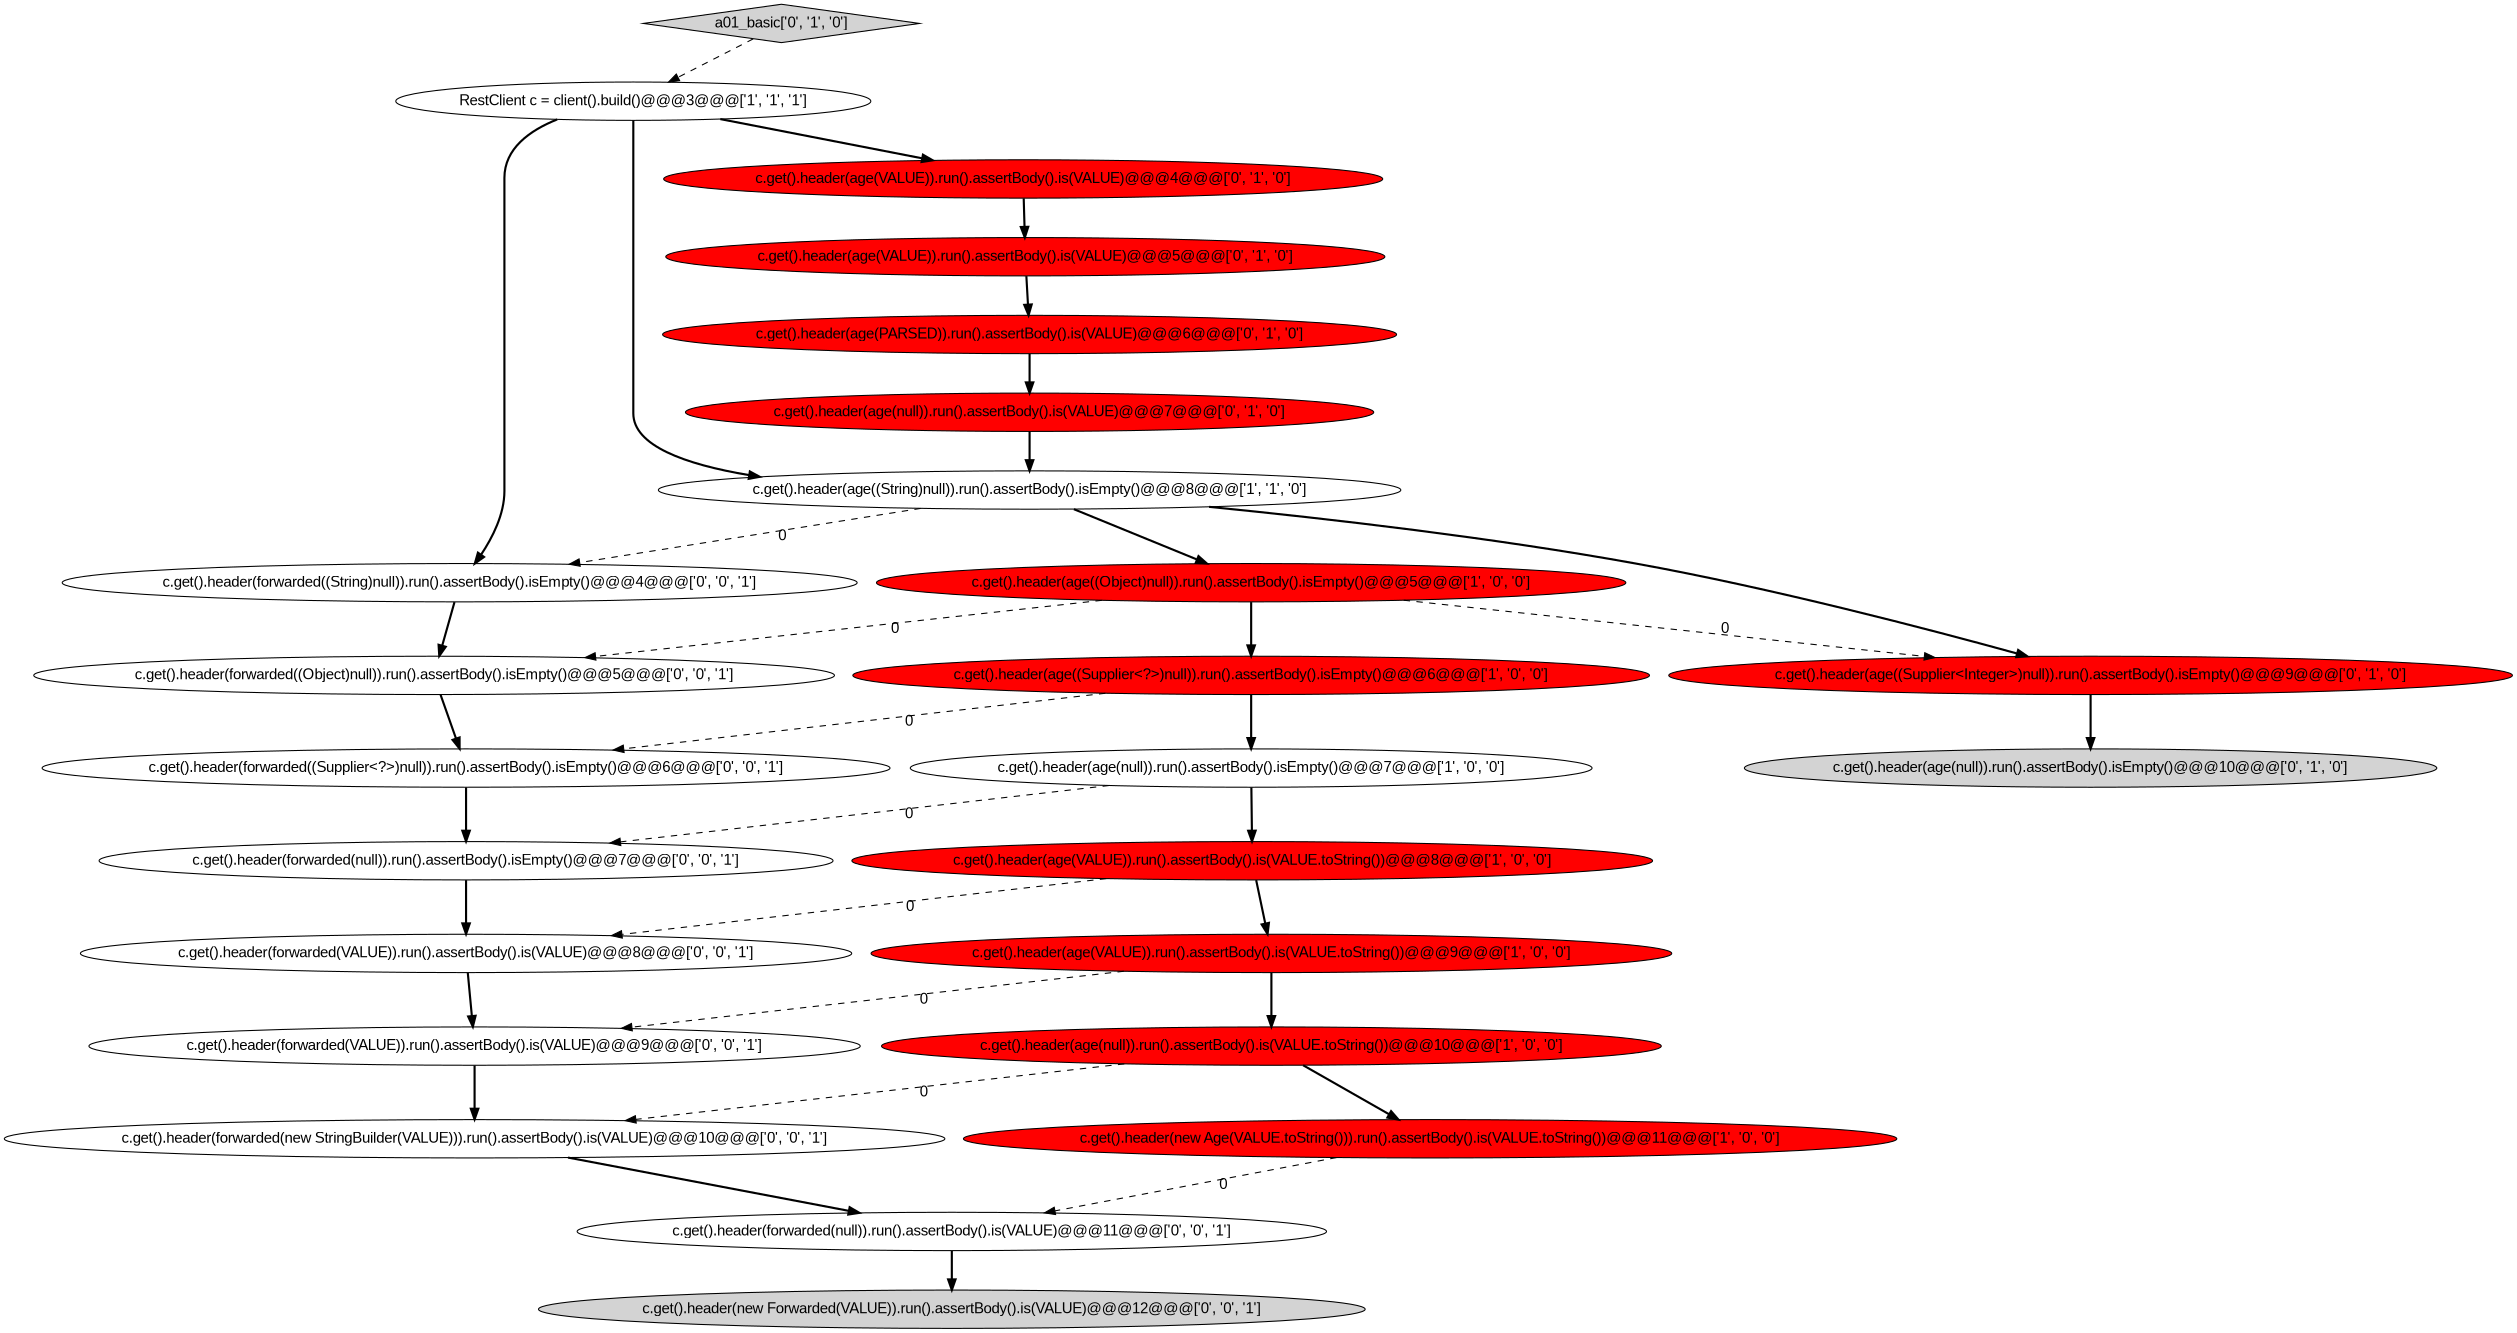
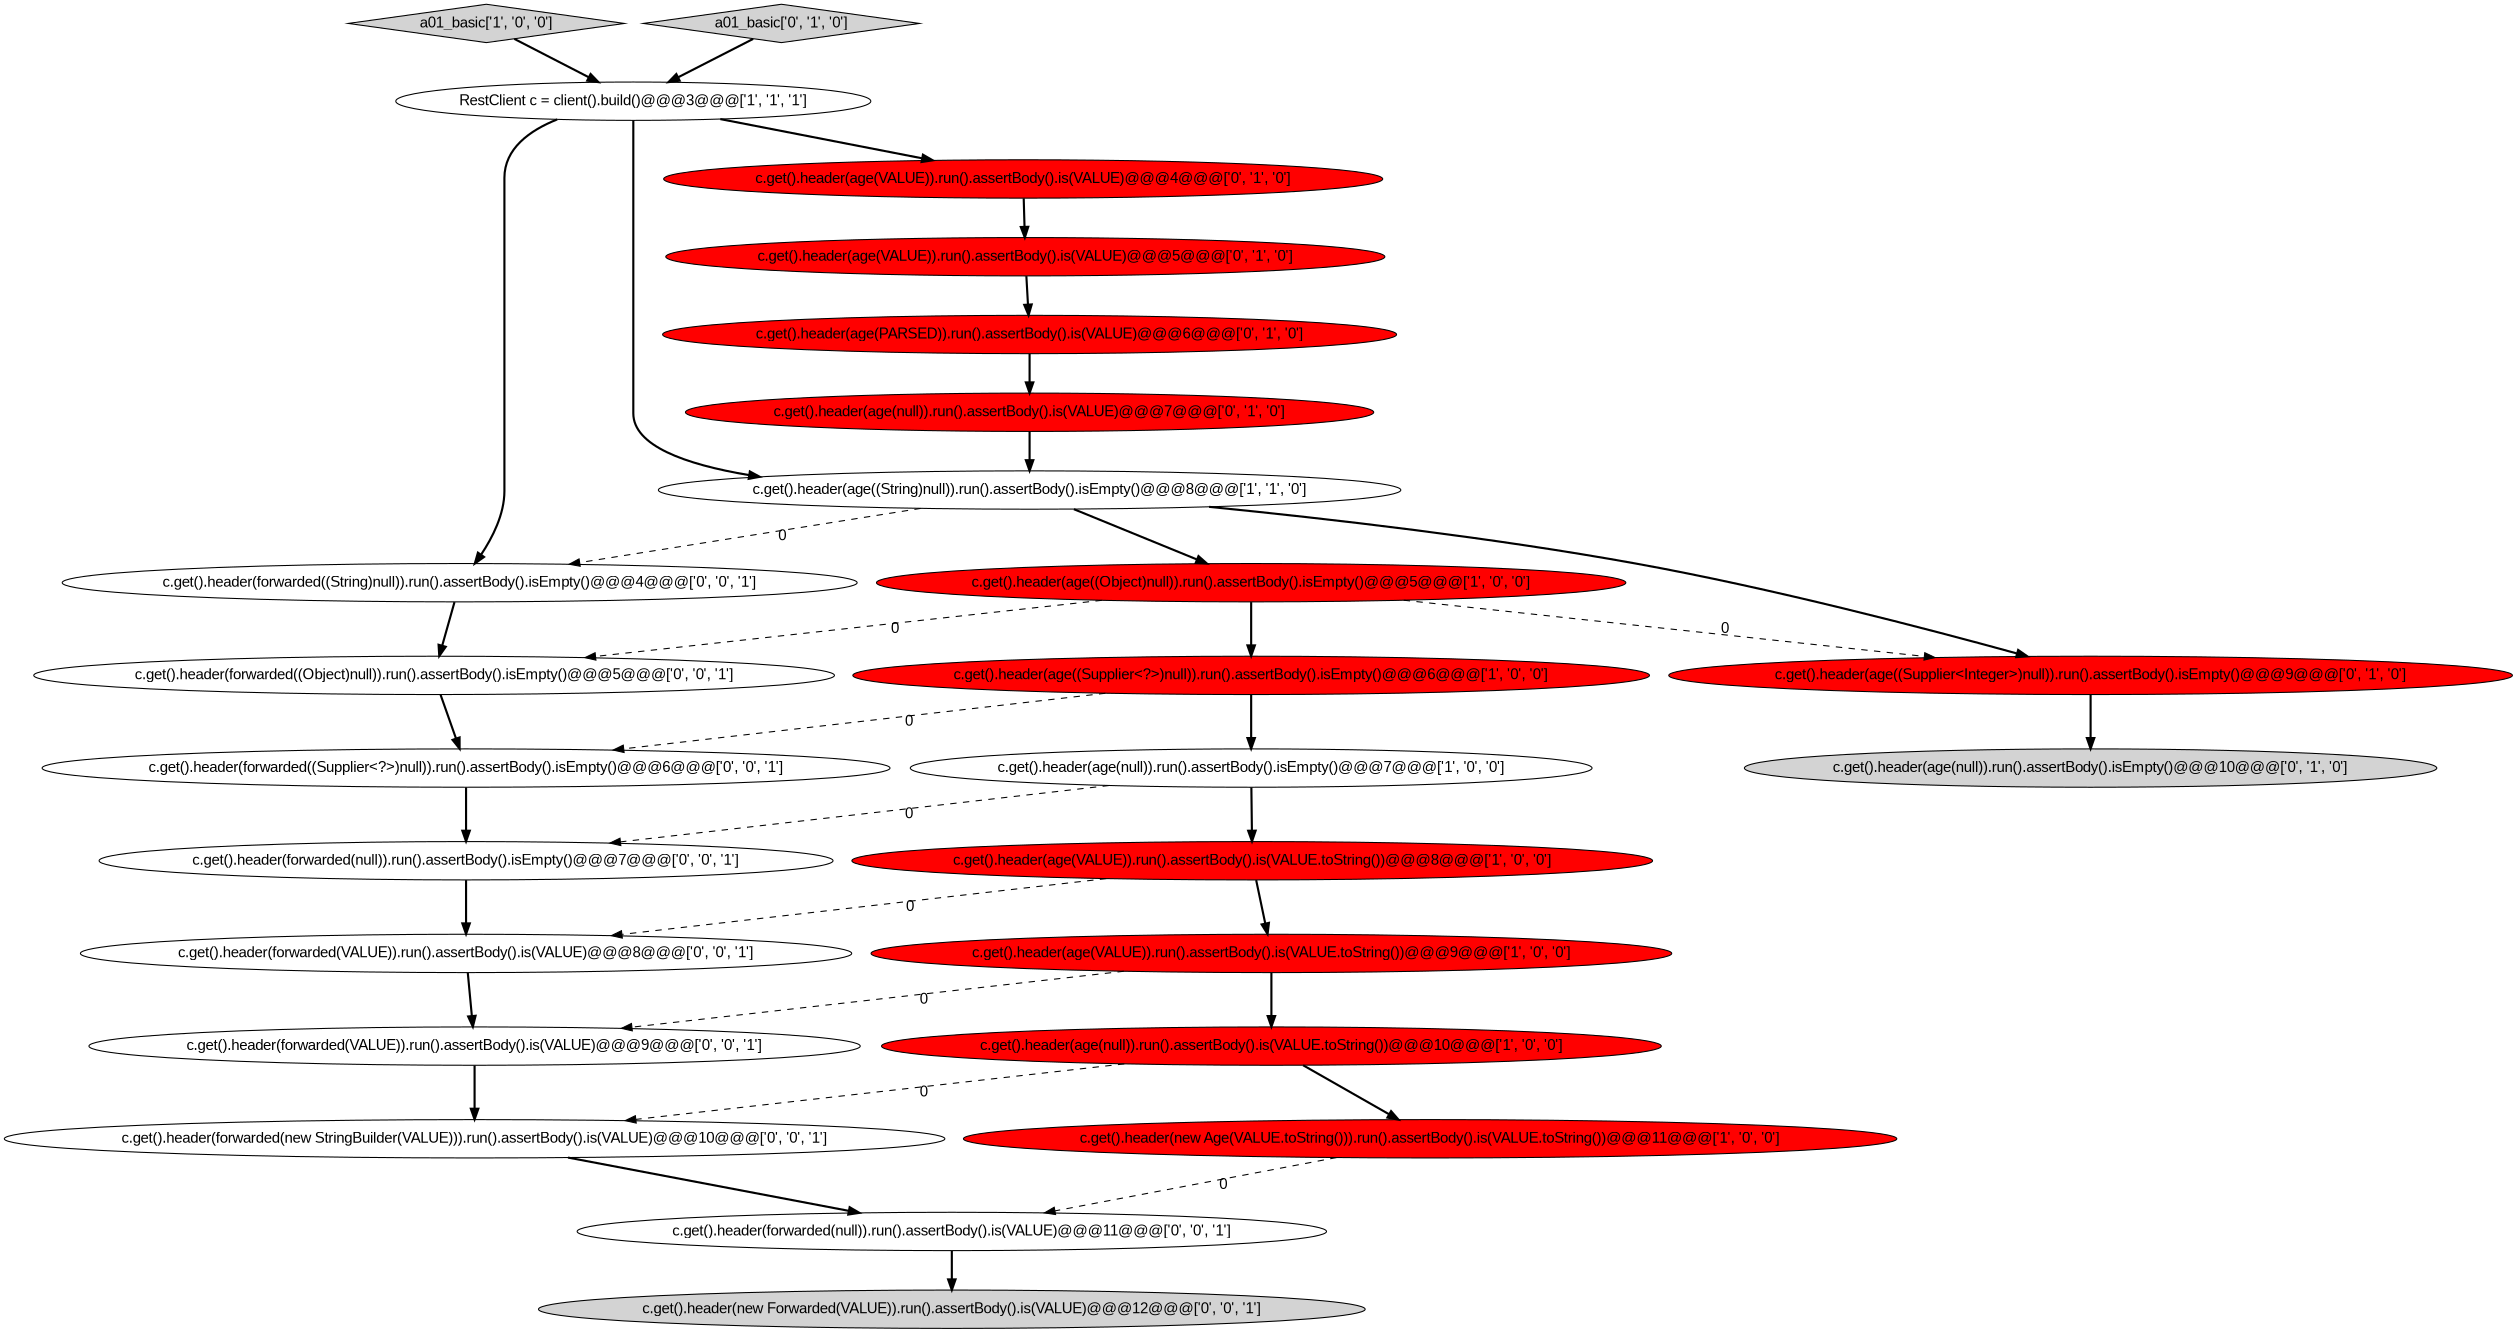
node "a01_basic['1', '0', '0']": added
edge "a01_basic['0', '1', '0']" -> "RestClient c = client().build()@@@3@@@['1', '1', '1']": style dashed -> bold
